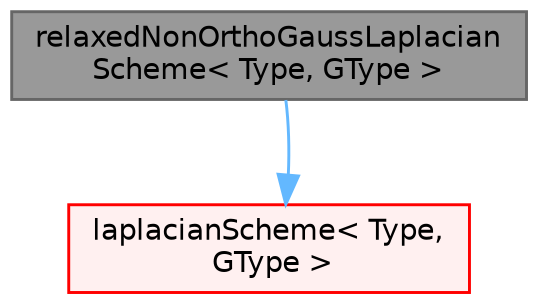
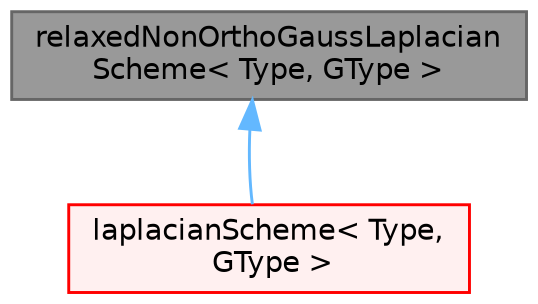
edge "relaxedNonOrthoGaussLaplacian Scheme< Type, GType >" -> "laplacianScheme< Type, GType >": reversed
